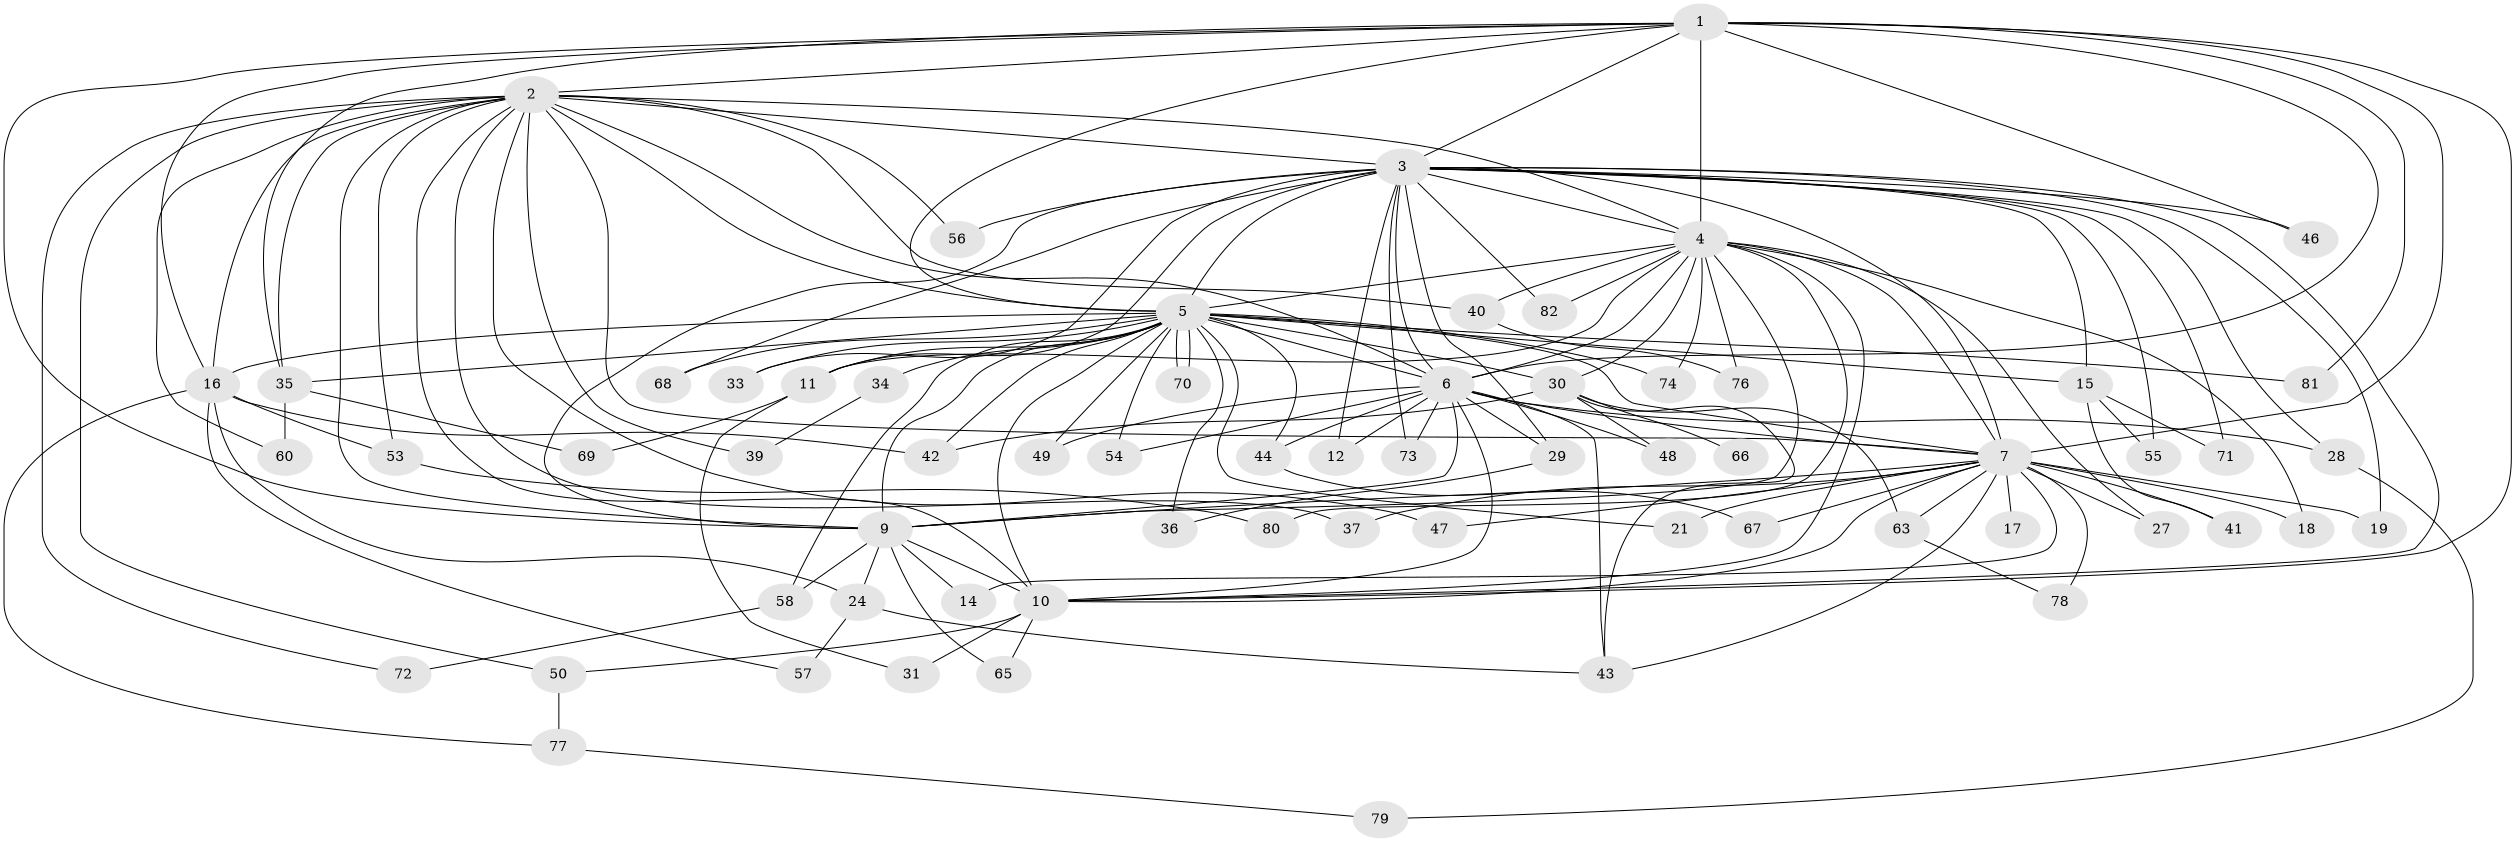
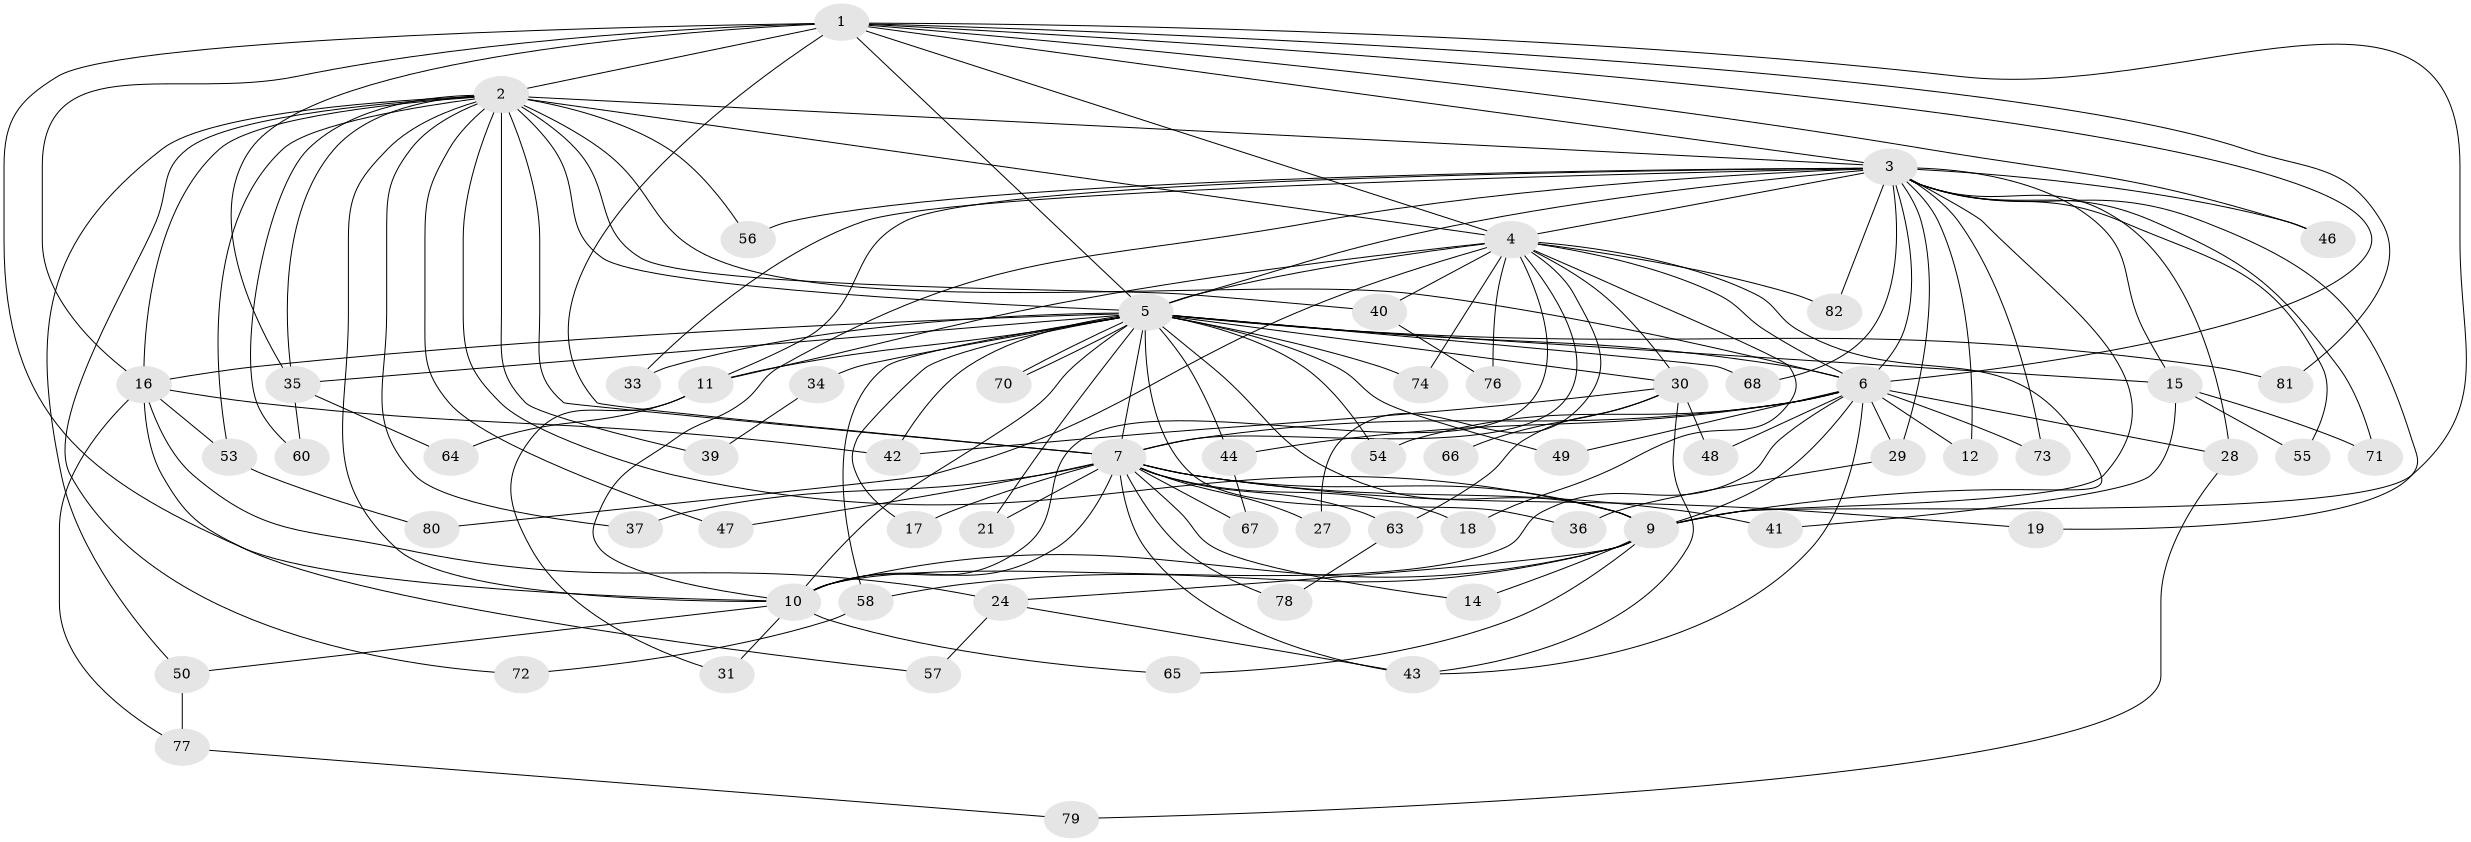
edge "3" -- "7": removed
edge "5" -- "17": added
node "69": label "69" -> "64"
